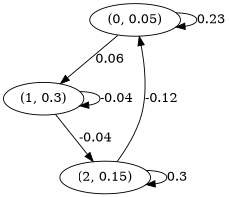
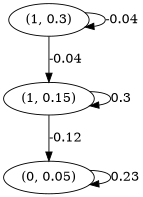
edge "(0, 0.05)" -> "(1, 0.3)": removed, label "0.06"
node "(2, 0.15)": label "(2, 0.15)" -> "(1, 0.15)"
